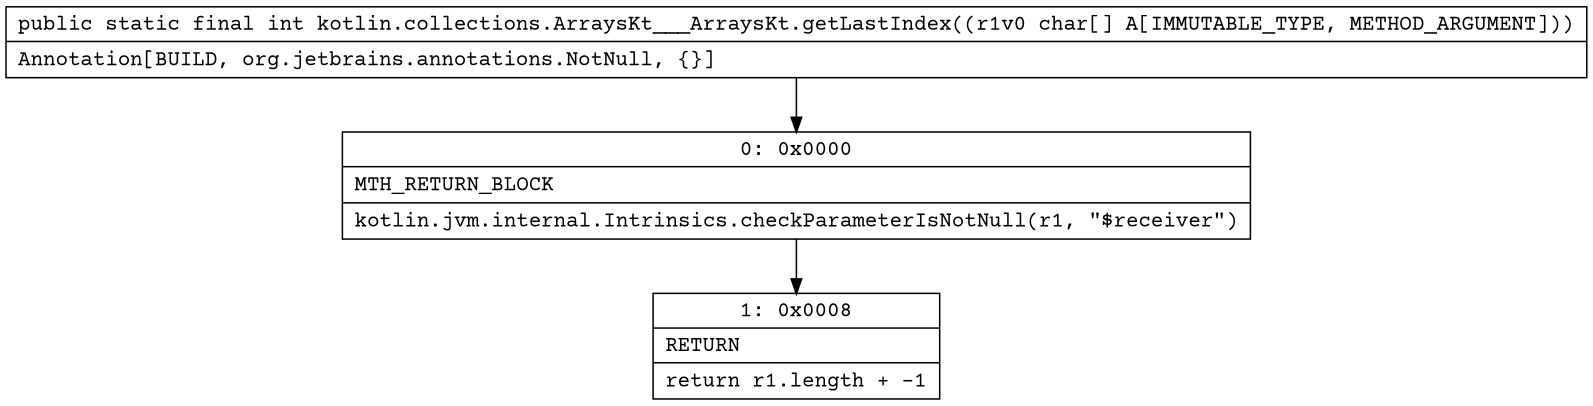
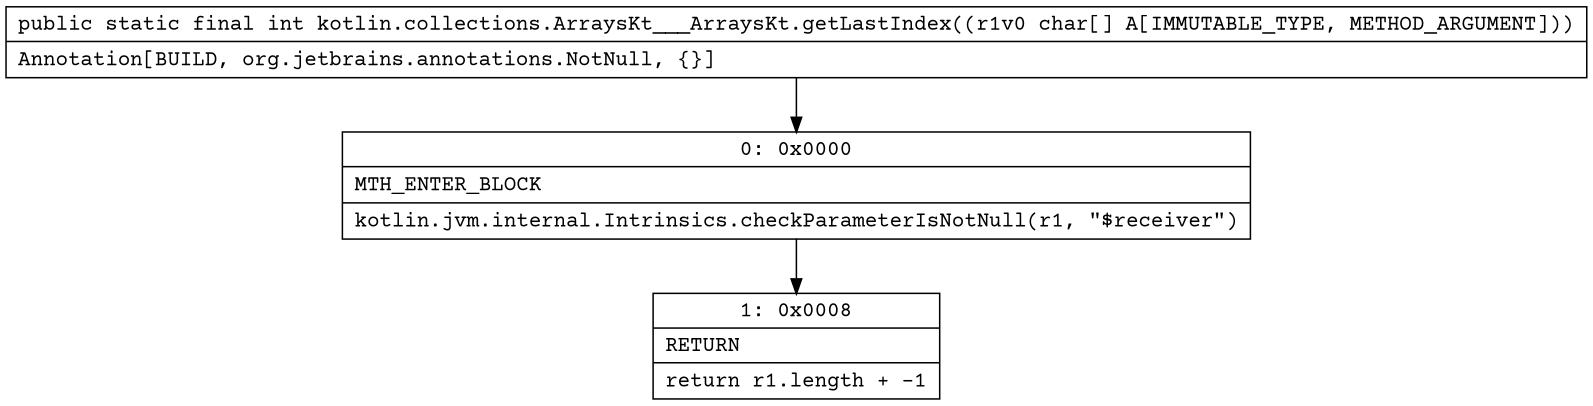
node "0: 0x0000": text "MTH_RETURN_BLOCK" -> "MTH_ENTER_BLOCK"
